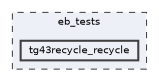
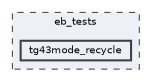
node "tg43recycle_recycle": label "tg43recycle_recycle" -> "tg43mode_recycle"
